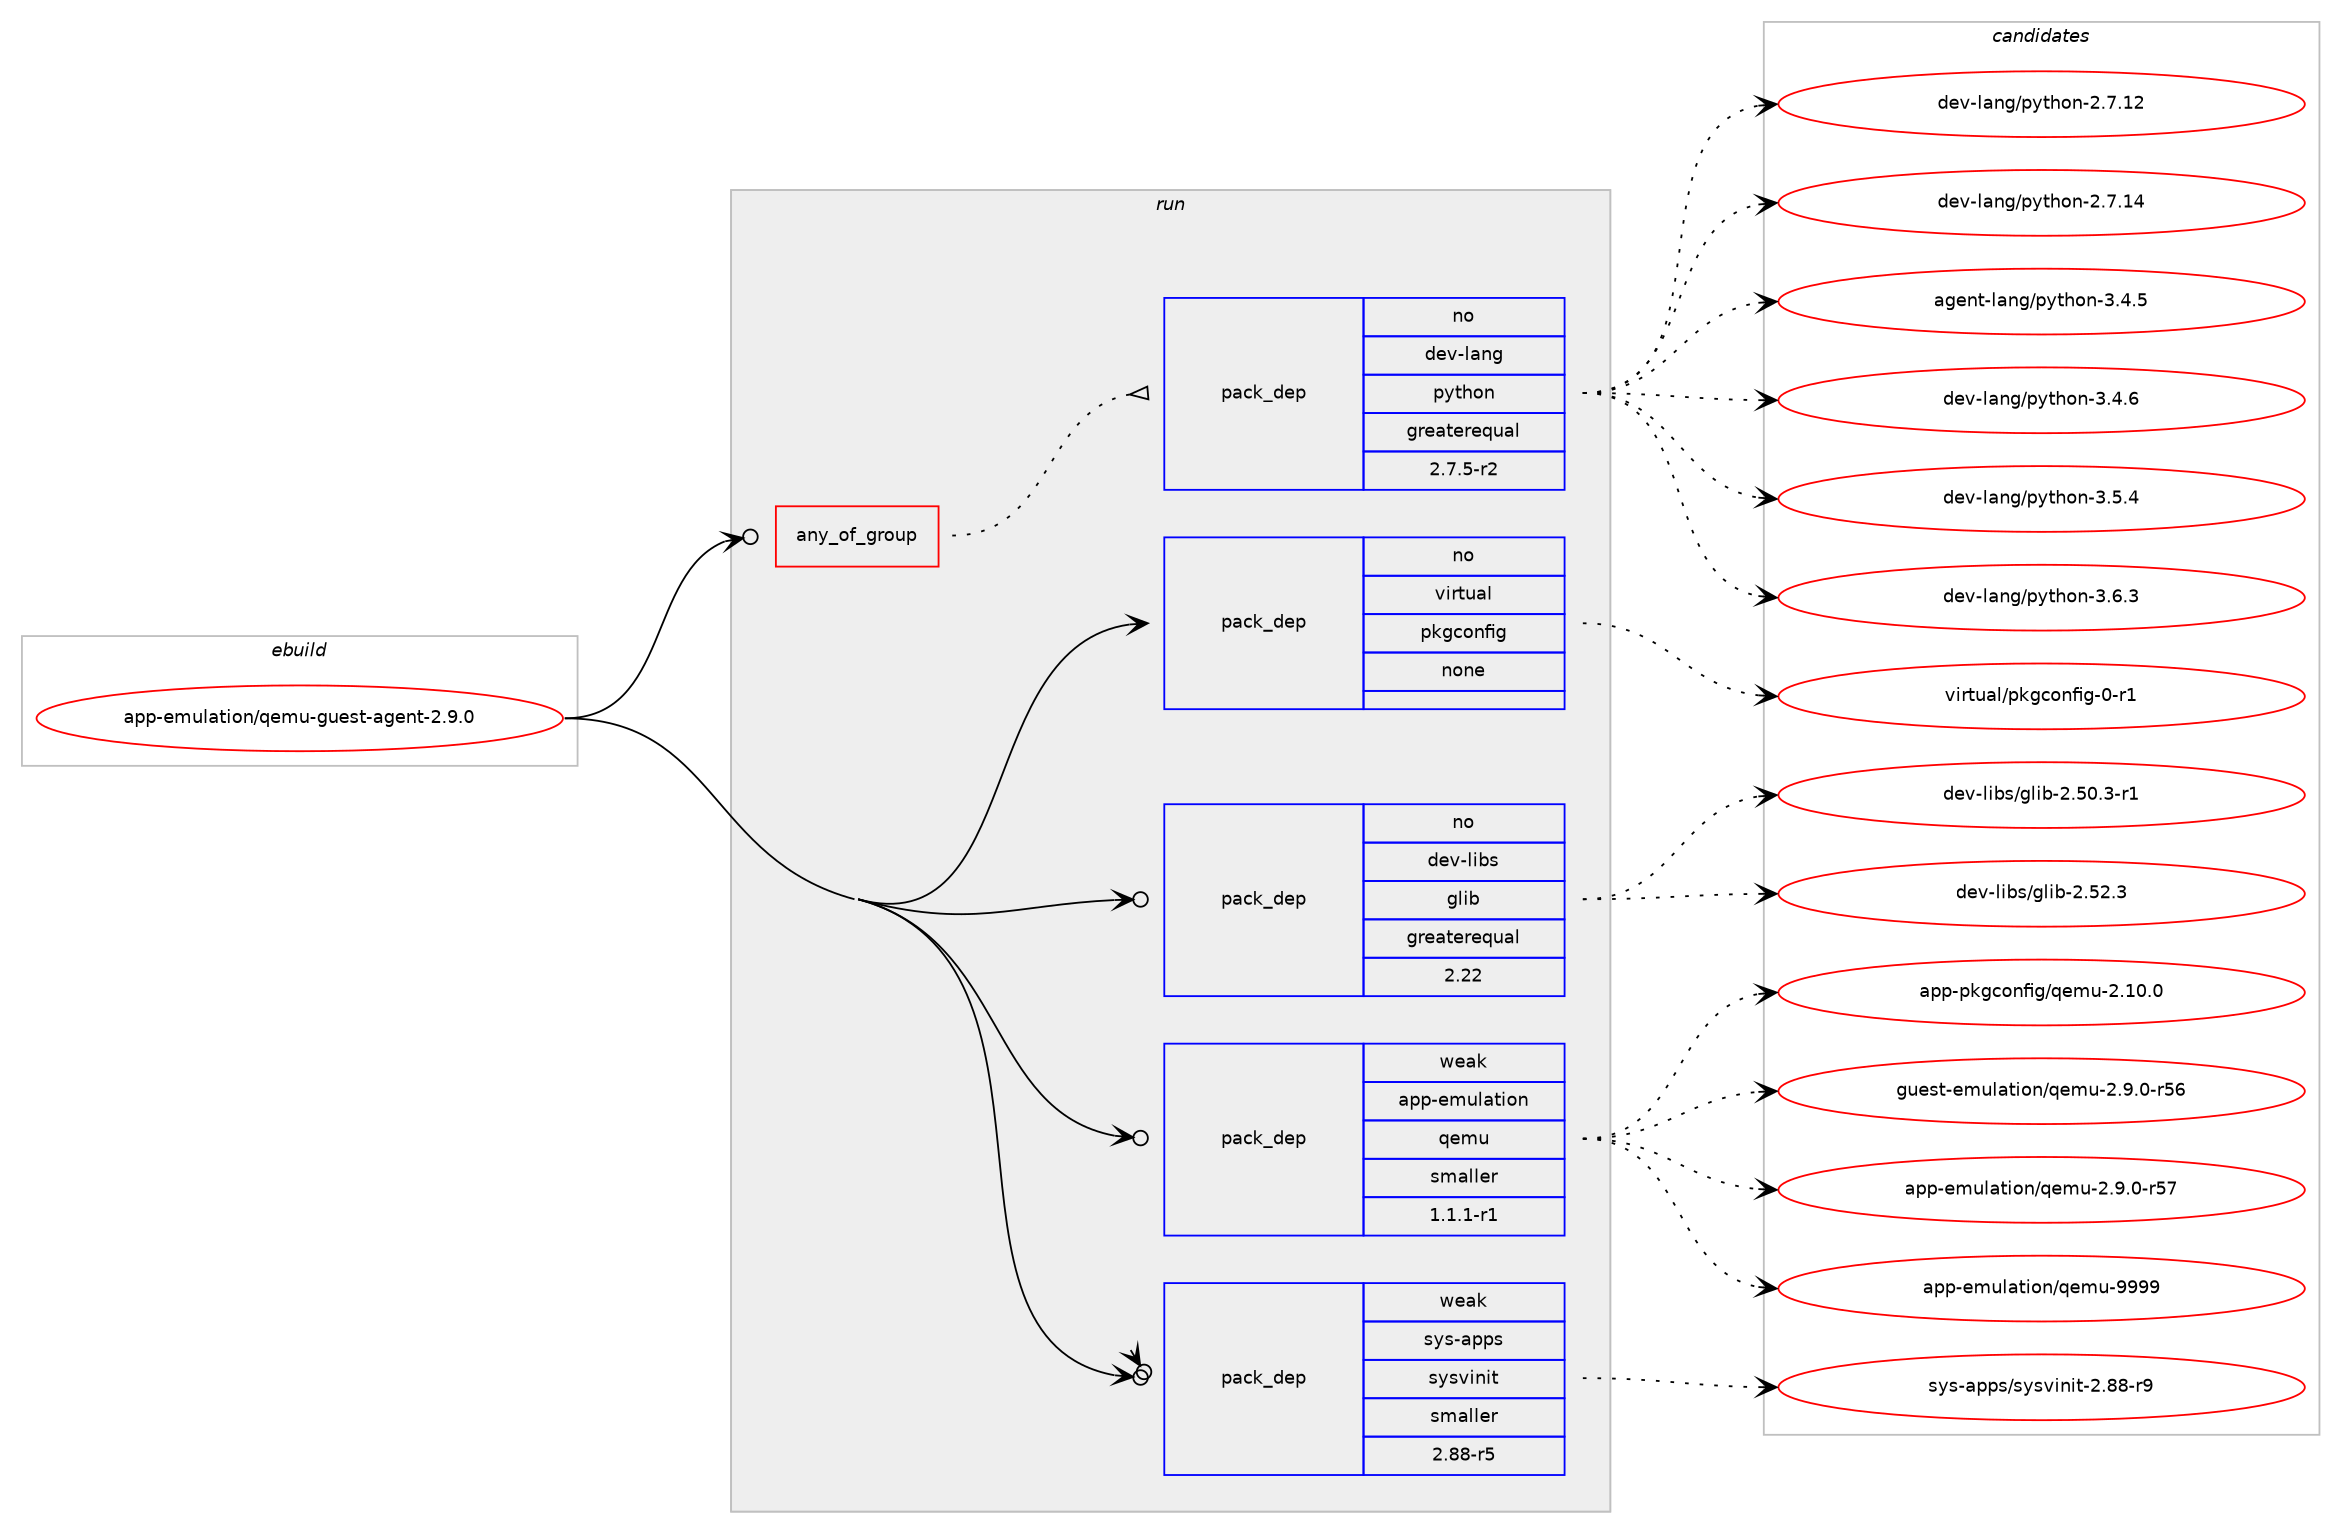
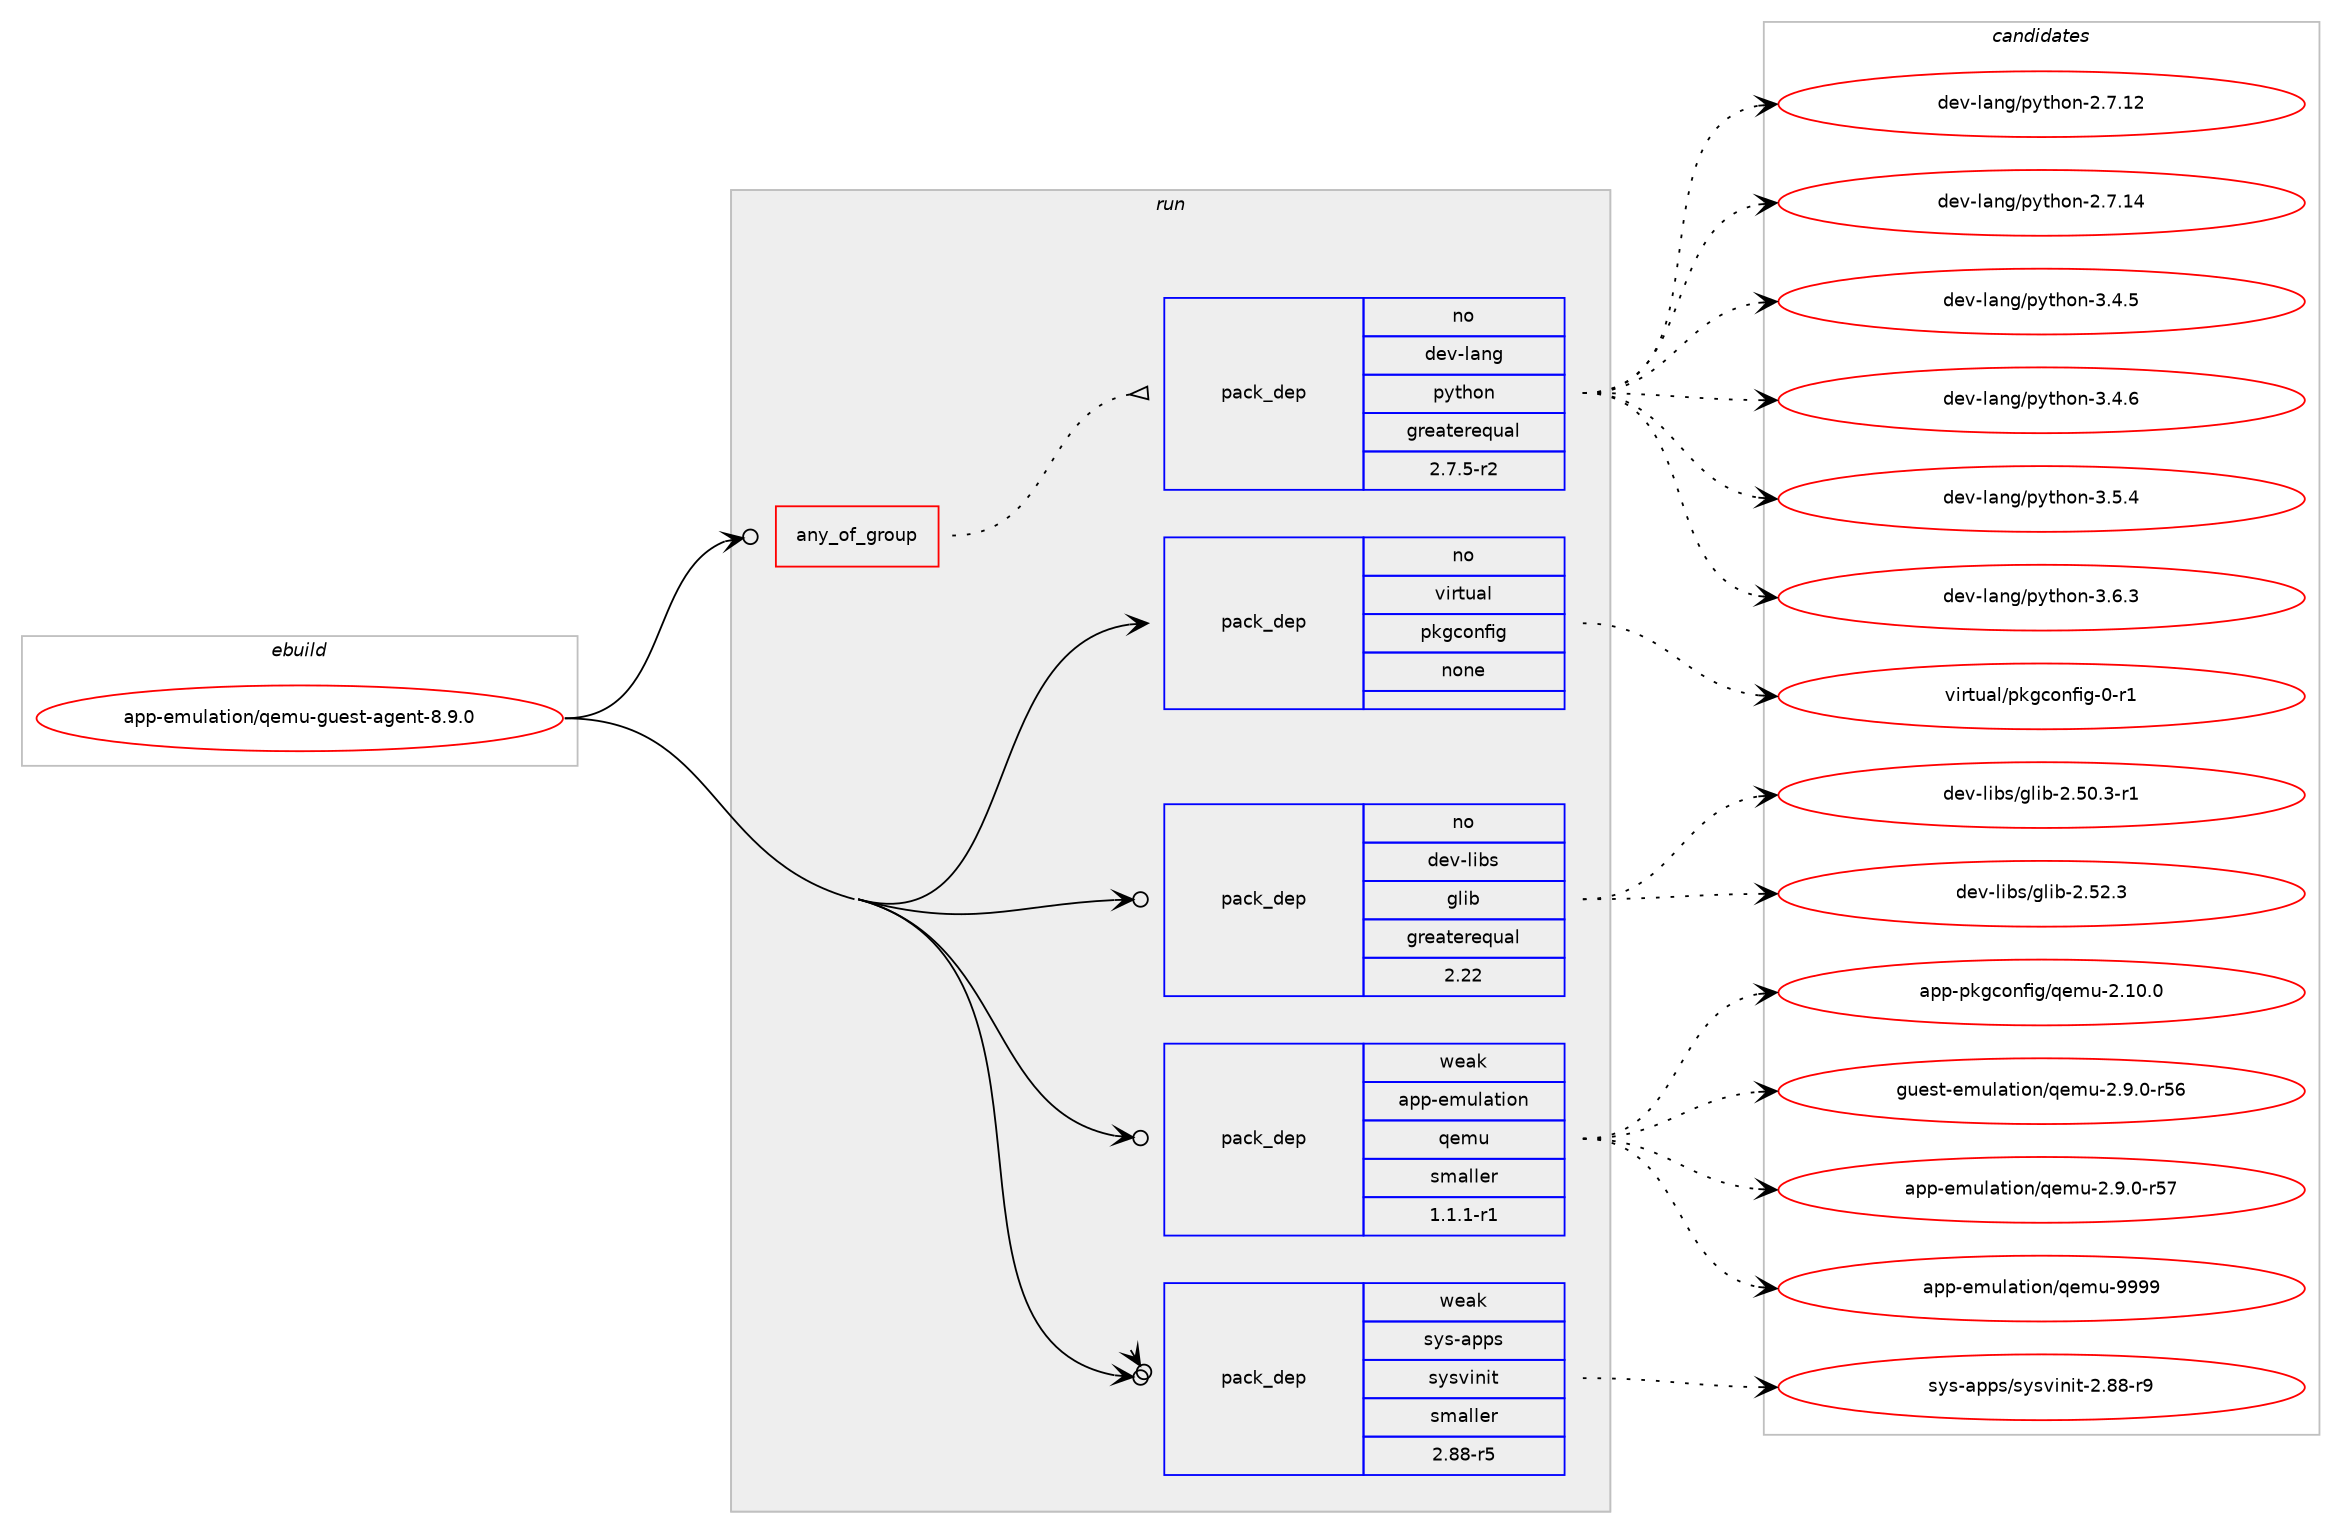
node "agent-lang/python-3.4.5": label "agent-lang/python-3.4.5" -> "dev-lang/python-3.4.5"
node "app-emulation/qemu-guest-agent-2.9.0": label "app-emulation/qemu-guest-agent-2.9.0" -> "app-emulation/qemu-guest-agent-8.9.0"
